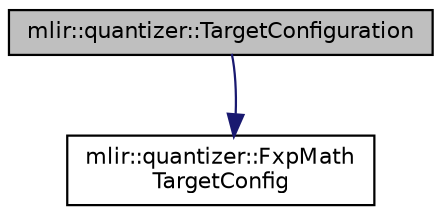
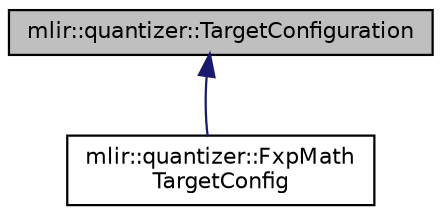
edge "mlir::quantizer::TargetConfiguration" -> "mlir::quantizer::FxpMath TargetConfig": reversed
